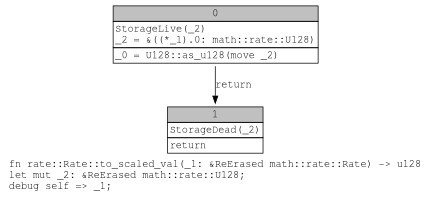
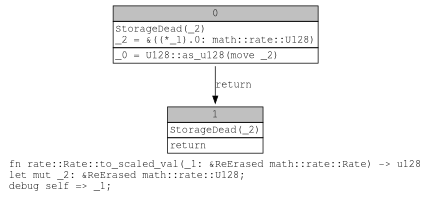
node "0": text "StorageLive(_2)" -> "StorageDead(_2)"
